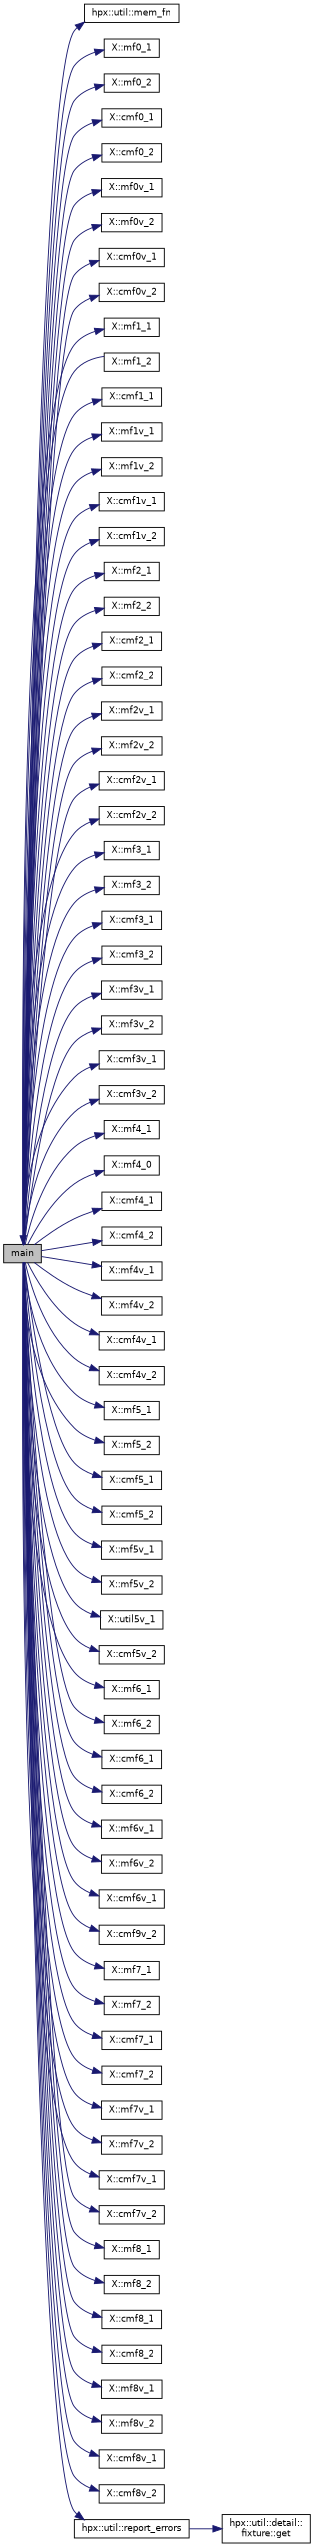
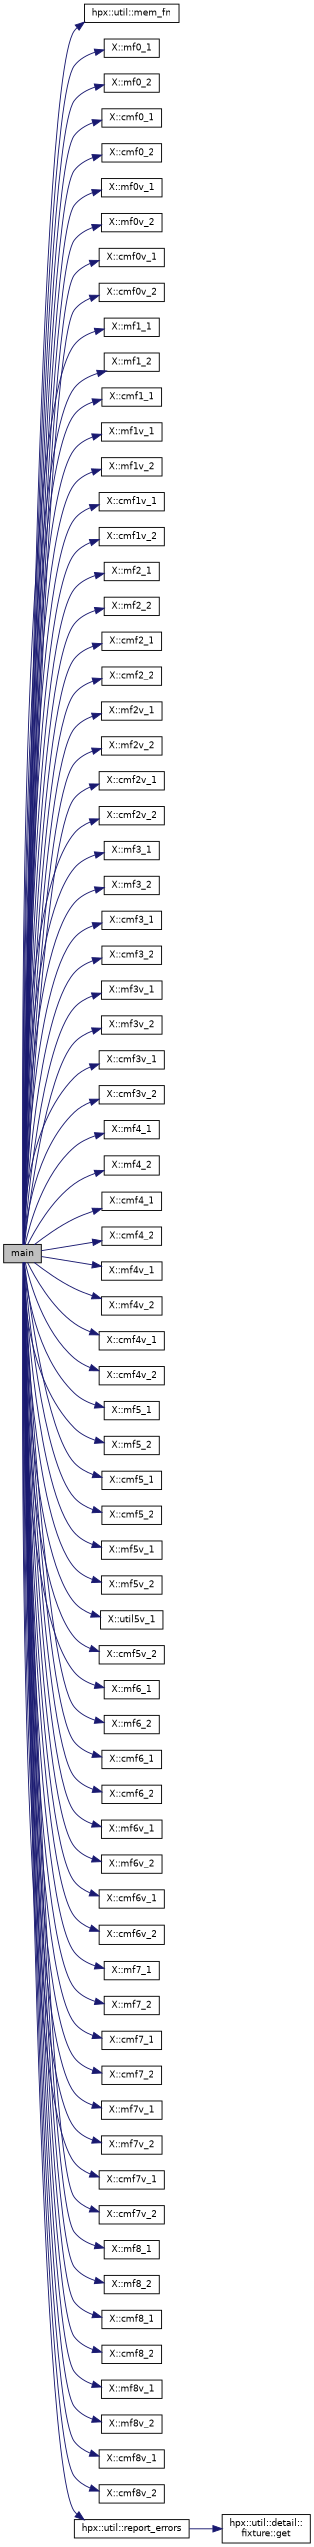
edge "X::mf1_2" -> "main": reversed
node "X::mf4_0": label "X::mf4_0" -> "X::mf4_2"
node "X::cmf9v_2": label "X::cmf9v_2" -> "X::cmf6v_2"
